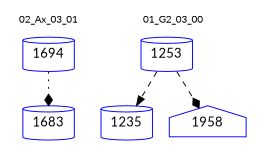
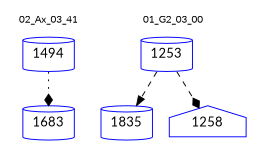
cluster "02_Ax_03_01": label "02_Ax_03_01" -> "02_Ax_03_41"
node "1694": label "1694" -> "1494"
node "1235": label "1235" -> "1835"
node "1958": label "1958" -> "1258"
